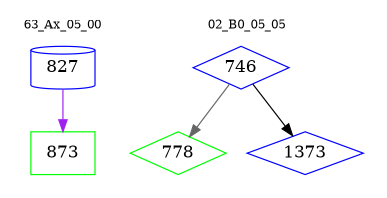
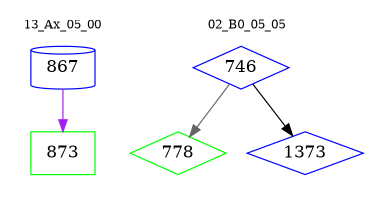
cluster "63_Ax_05_00": label "63_Ax_05_00" -> "13_Ax_05_00"
node "827": label "827" -> "867"
